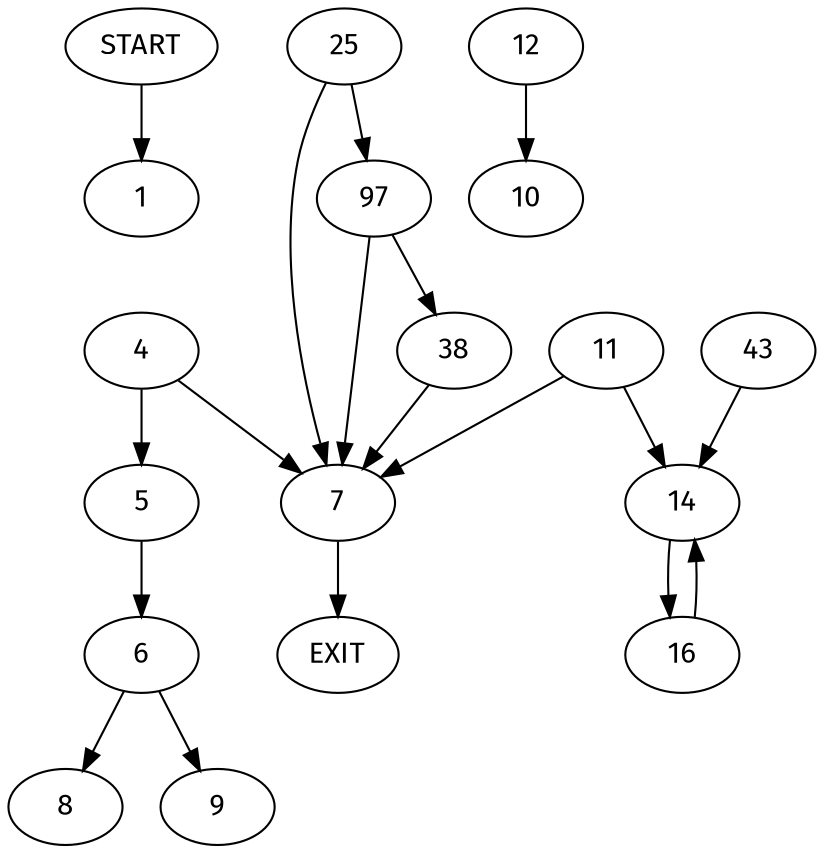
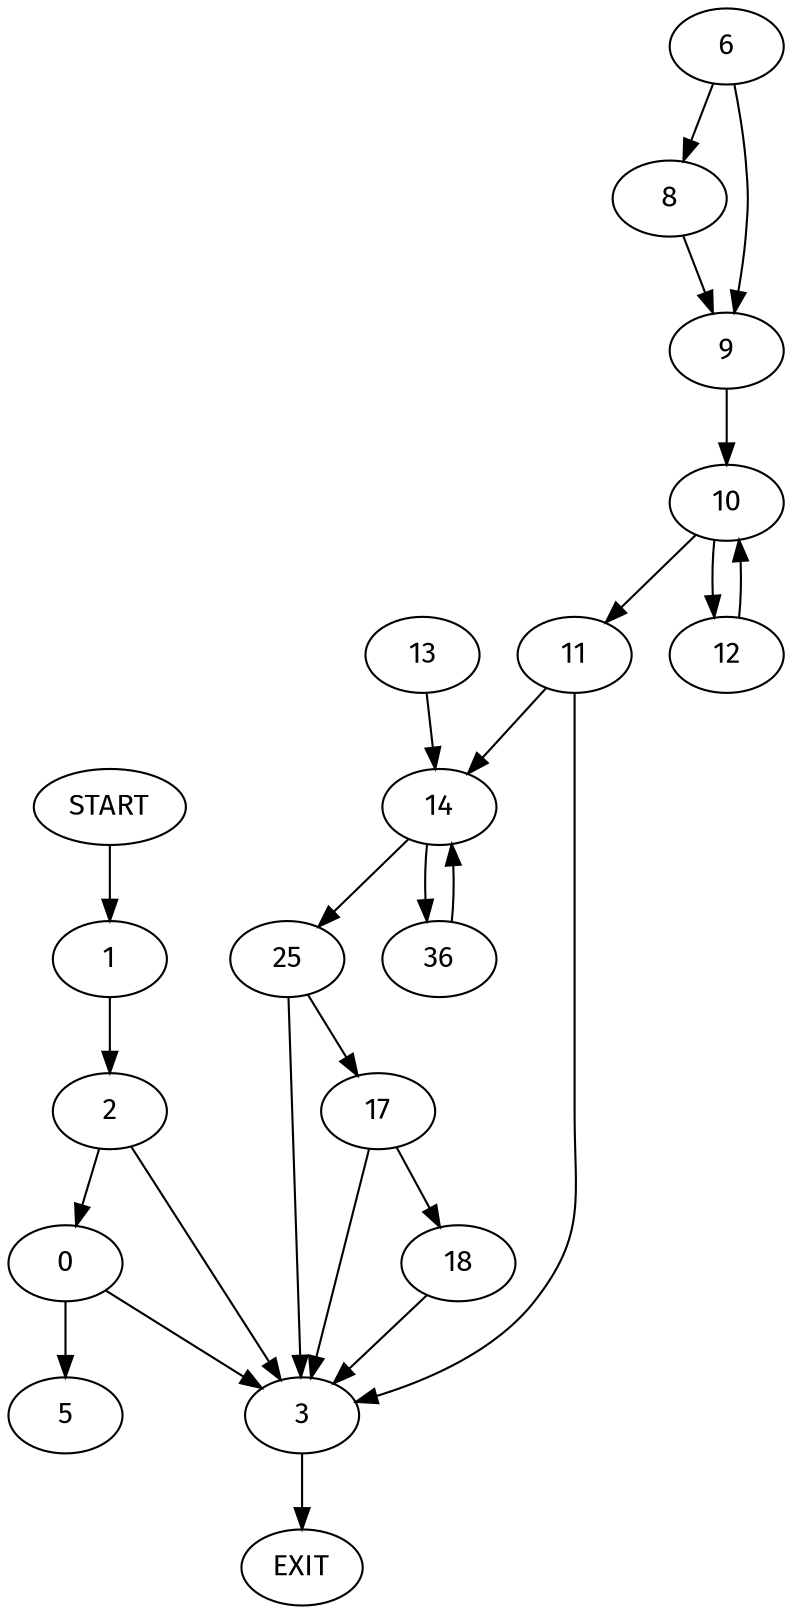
node "97": label "97" -> "17"
edge "8" -> "9": added
node "4": label "4" -> "0"
node "38": label "38" -> "18"
node "43": label "43" -> "13"
edge "9" -> "10": added
node "7": label "7" -> "3"
edge "5" -> "6": removed
edge "10" -> "12": added
edge "10" -> "11": added
node "16": label "16" -> "36"
edge "14" -> "25": added
node "2": added
